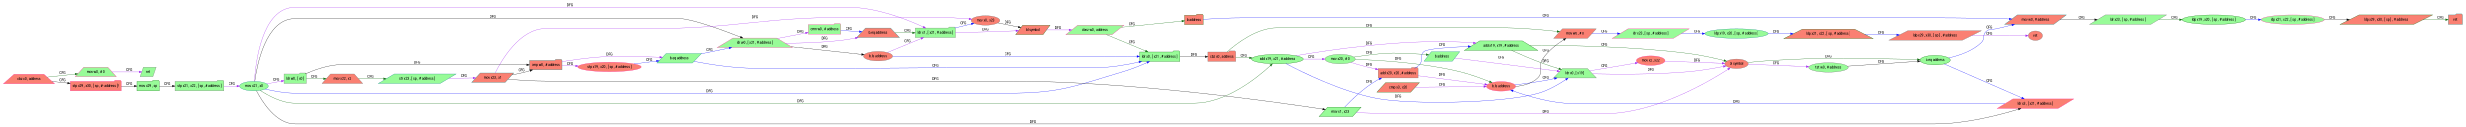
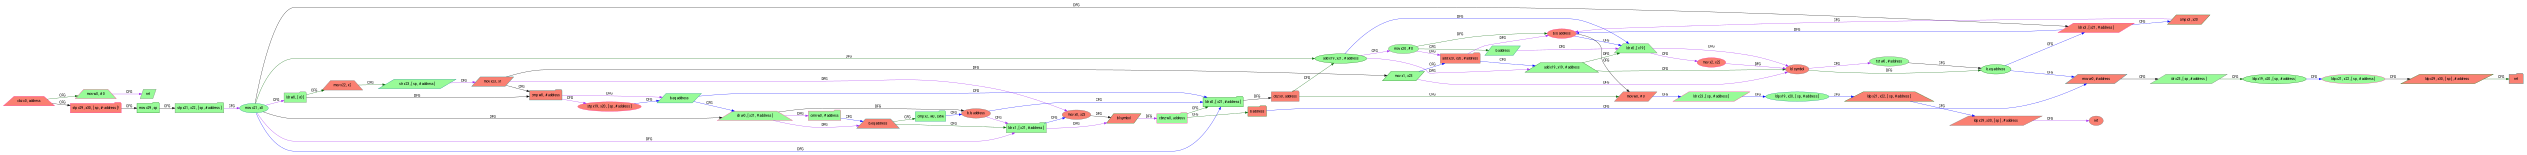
edge "ldr x3 , [ x21 , # address ]" -> "cmp x3 , x20": added, label "CFG"
node "cbnz w0 , address": shape parallelogram -> folder
node "cmp x2 , w0 , sxtw": added
